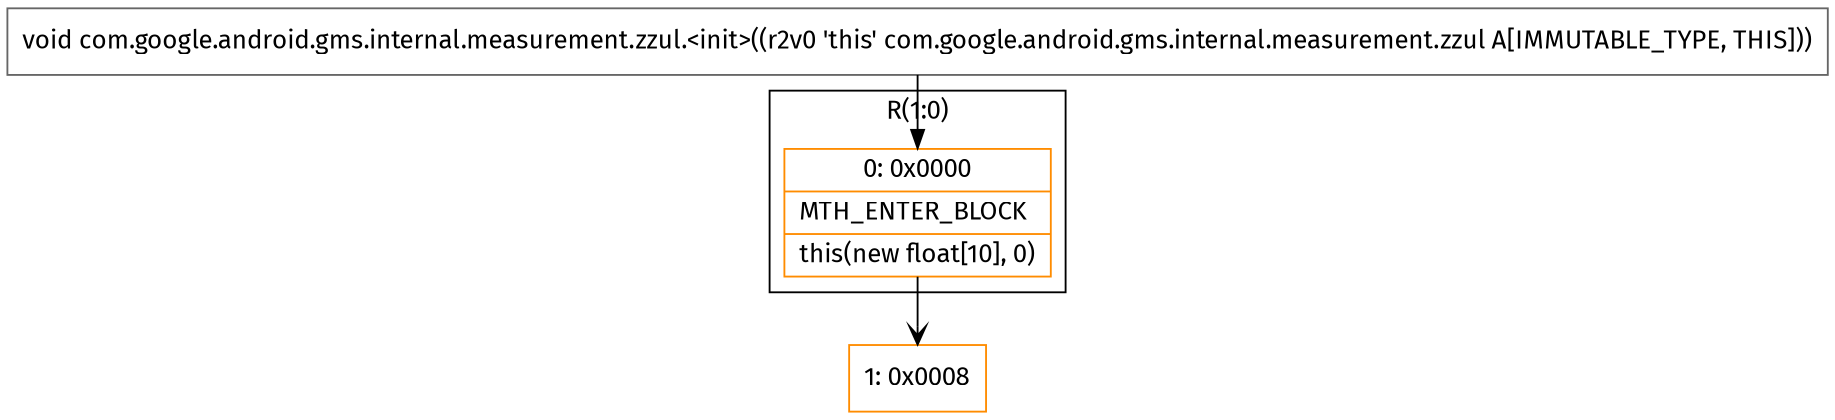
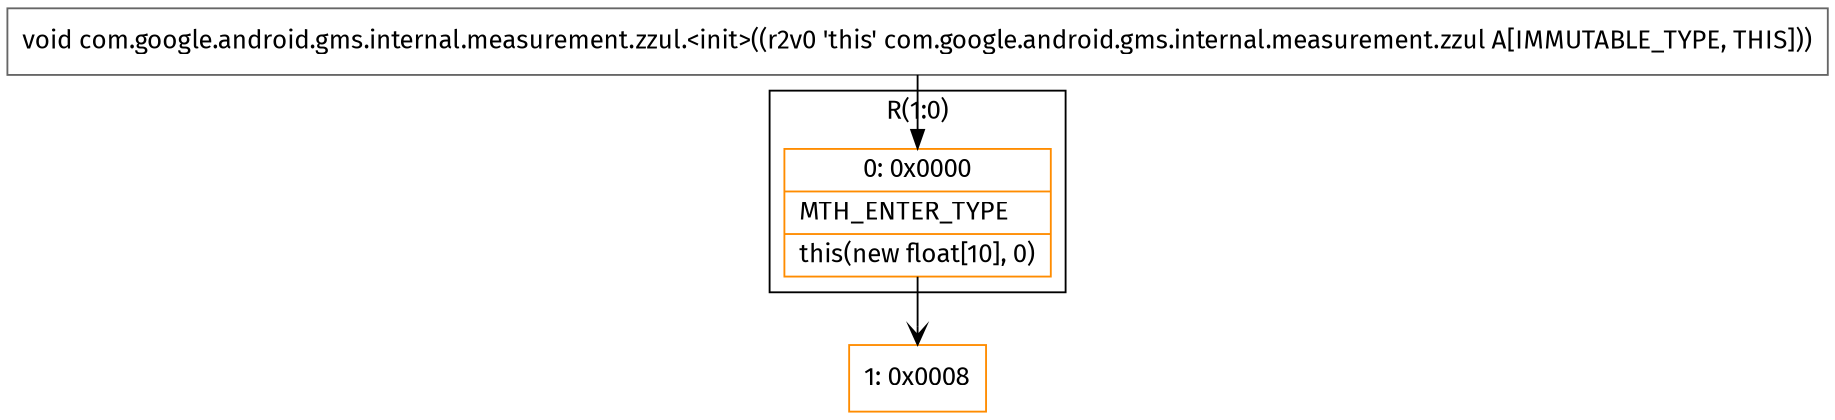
node "0: 0x0000": text "MTH_ENTER_BLOCK" -> "MTH_ENTER_TYPE"
